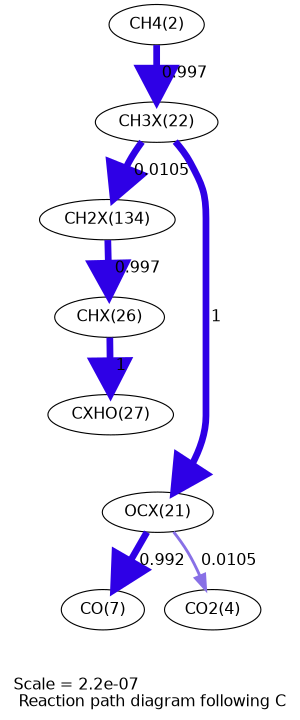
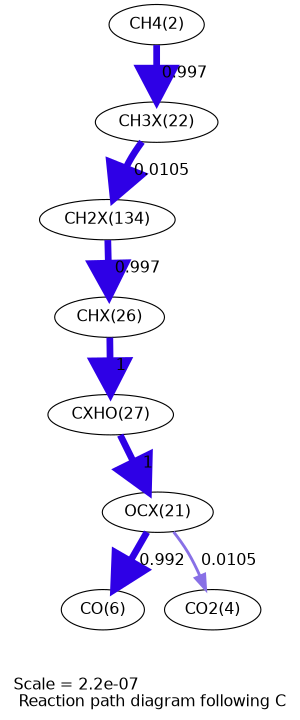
edge "CH3X(22)" -> "OCX(21)": now "CXHO(27)" -> "OCX(21)"
node "CO(7)": label "CO(7)" -> "CO(6)"
